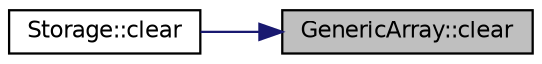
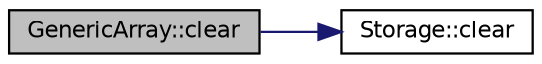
edge "Storage::clear" -> "GenericArray::clear": reversed
